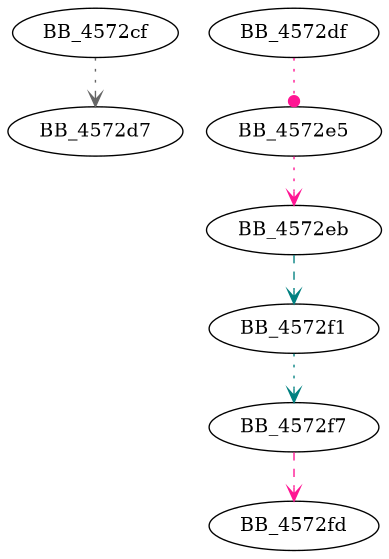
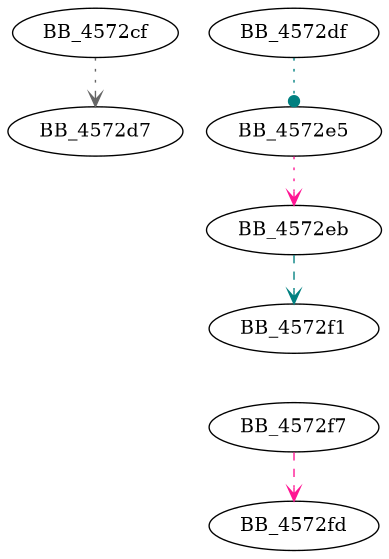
edge "BB_4572df" -> "BB_4572e5": color deeppink -> teal
edge "BB_4572f1" -> "BB_4572f7": removed
